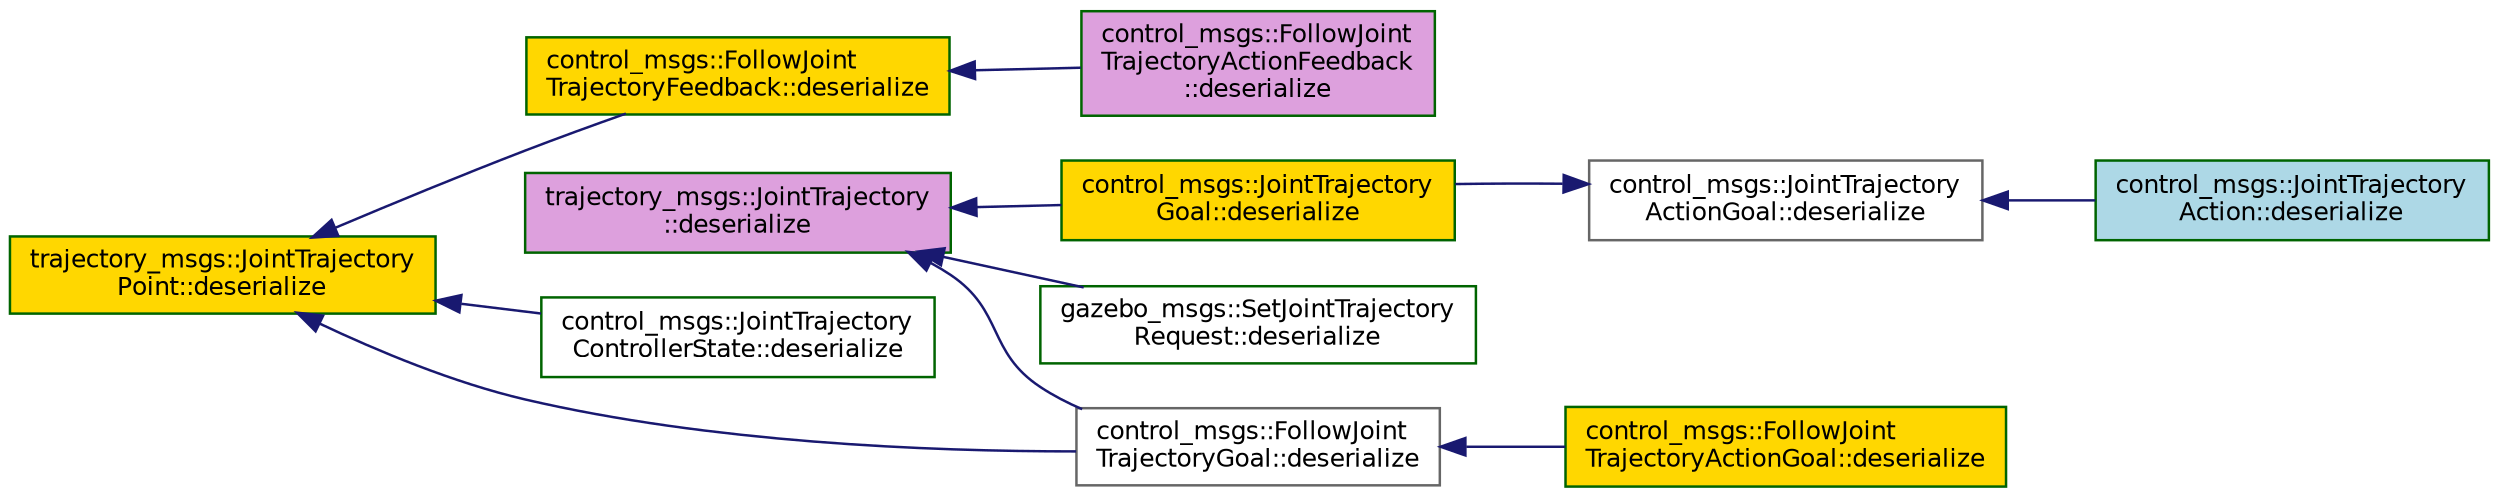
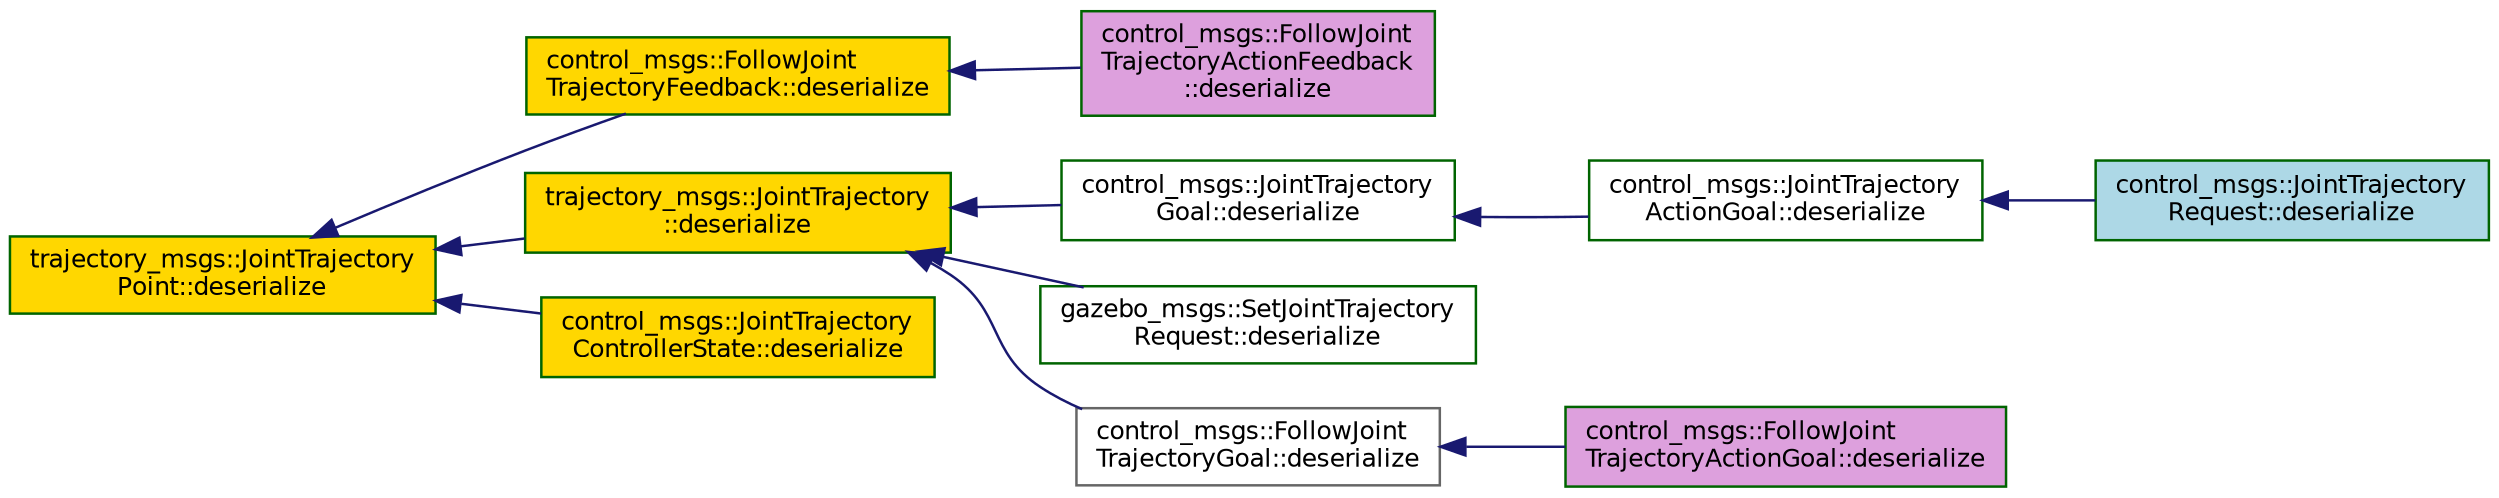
edge "control_msgs::JointTrajectory Goal::deserialize" -> "control_msgs::JointTrajectory ActionGoal::deserialize": reversed
node "control_msgs::JointTrajectory Goal::deserialize": fillcolor gold -> white
node "control_msgs::JointTrajectory ActionGoal::deserialize": color gray40 -> darkgreen
node "control_msgs::JointTrajectory Action::deserialize": label "control_msgs::JointTrajectory Action::deserialize" -> "control_msgs::JointTrajectory Request::deserialize"
node "trajectory_msgs::JointTrajectory ::deserialize": fillcolor plum -> gold
node "control_msgs::JointTrajectory ControllerState::deserialize": fillcolor white -> gold
edge "control_msgs::FollowJoint TrajectoryGoal::deserialize" -> "trajectory_msgs::JointTrajectory Point::deserialize": now "trajectory_msgs::JointTrajectory ::deserialize" -> "trajectory_msgs::JointTrajectory Point::deserialize"
node "control_msgs::FollowJoint TrajectoryActionGoal::deserialize": fillcolor gold -> plum
